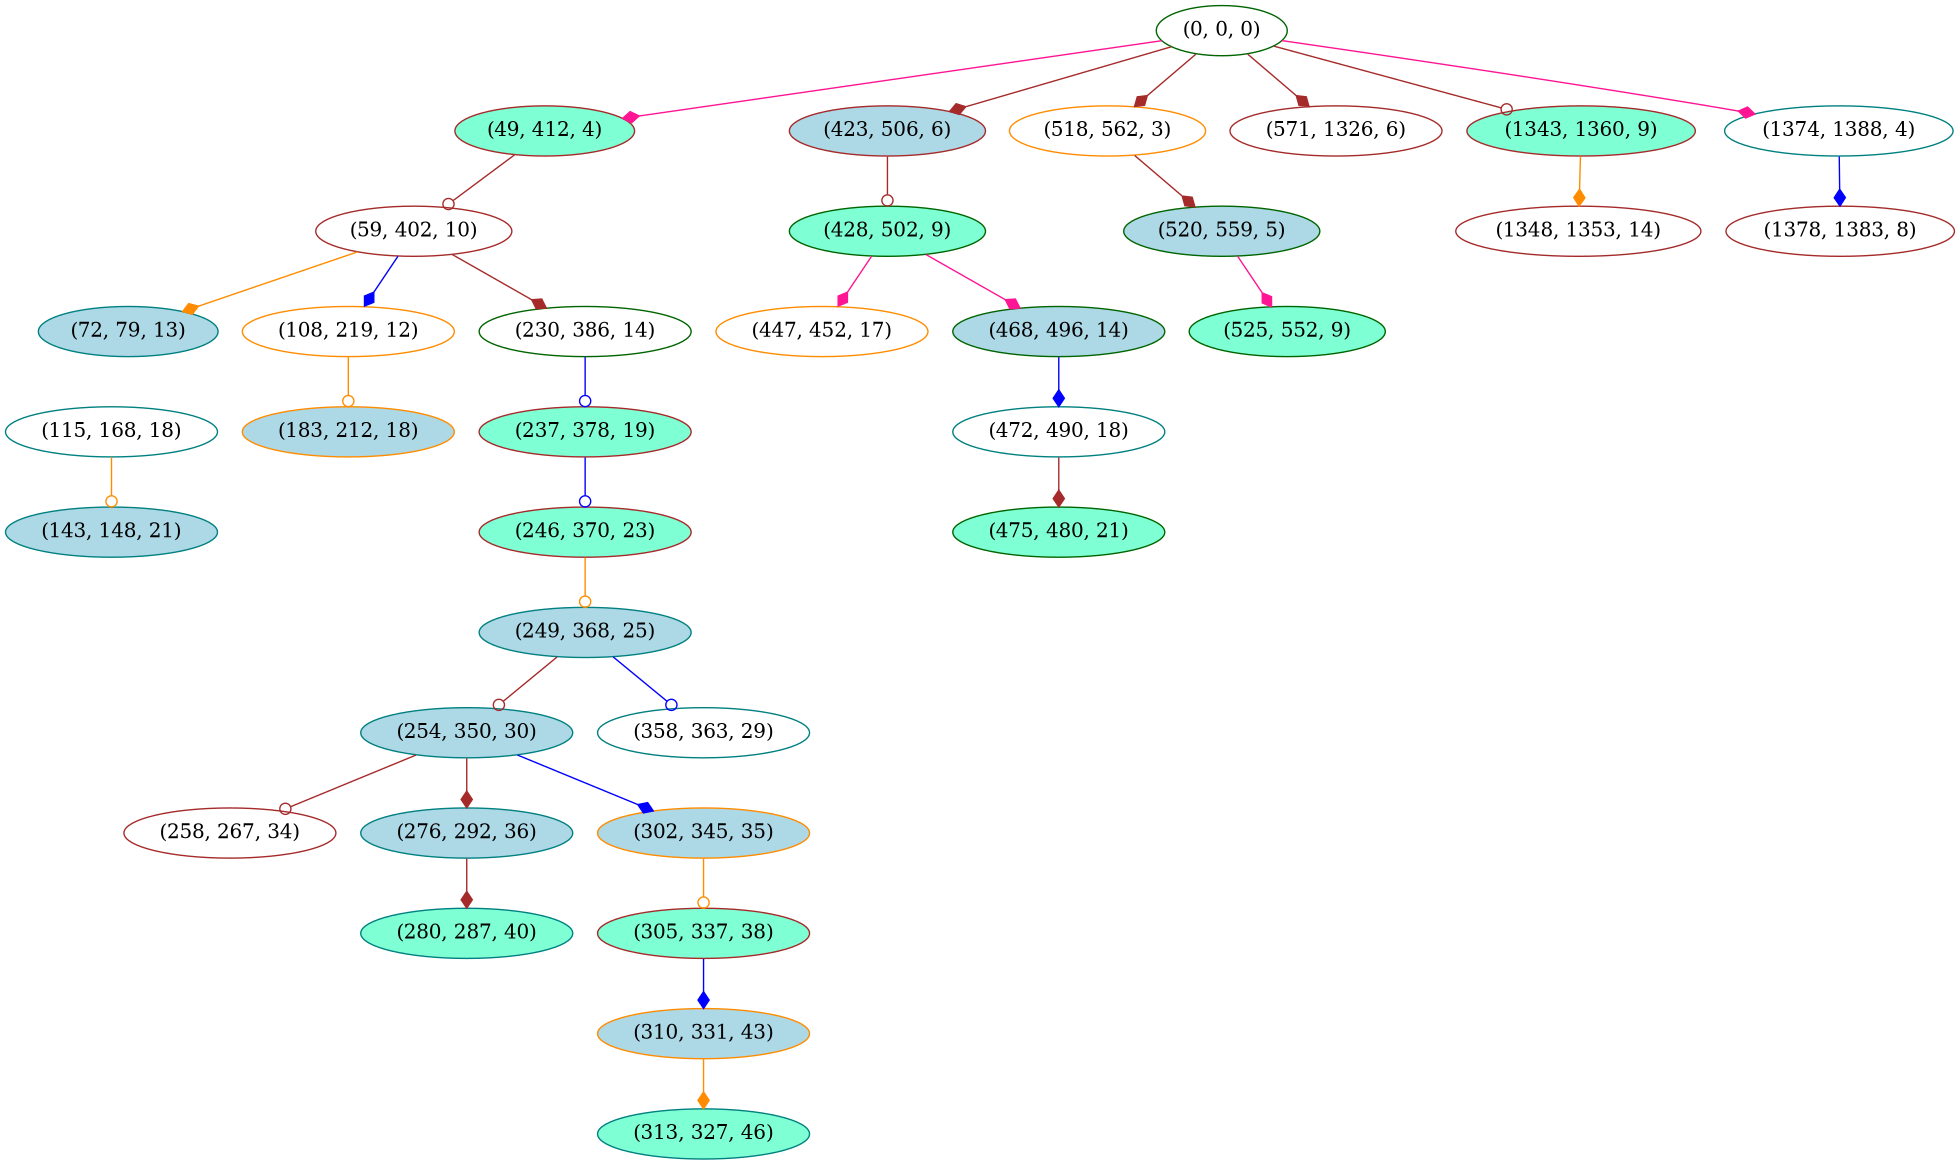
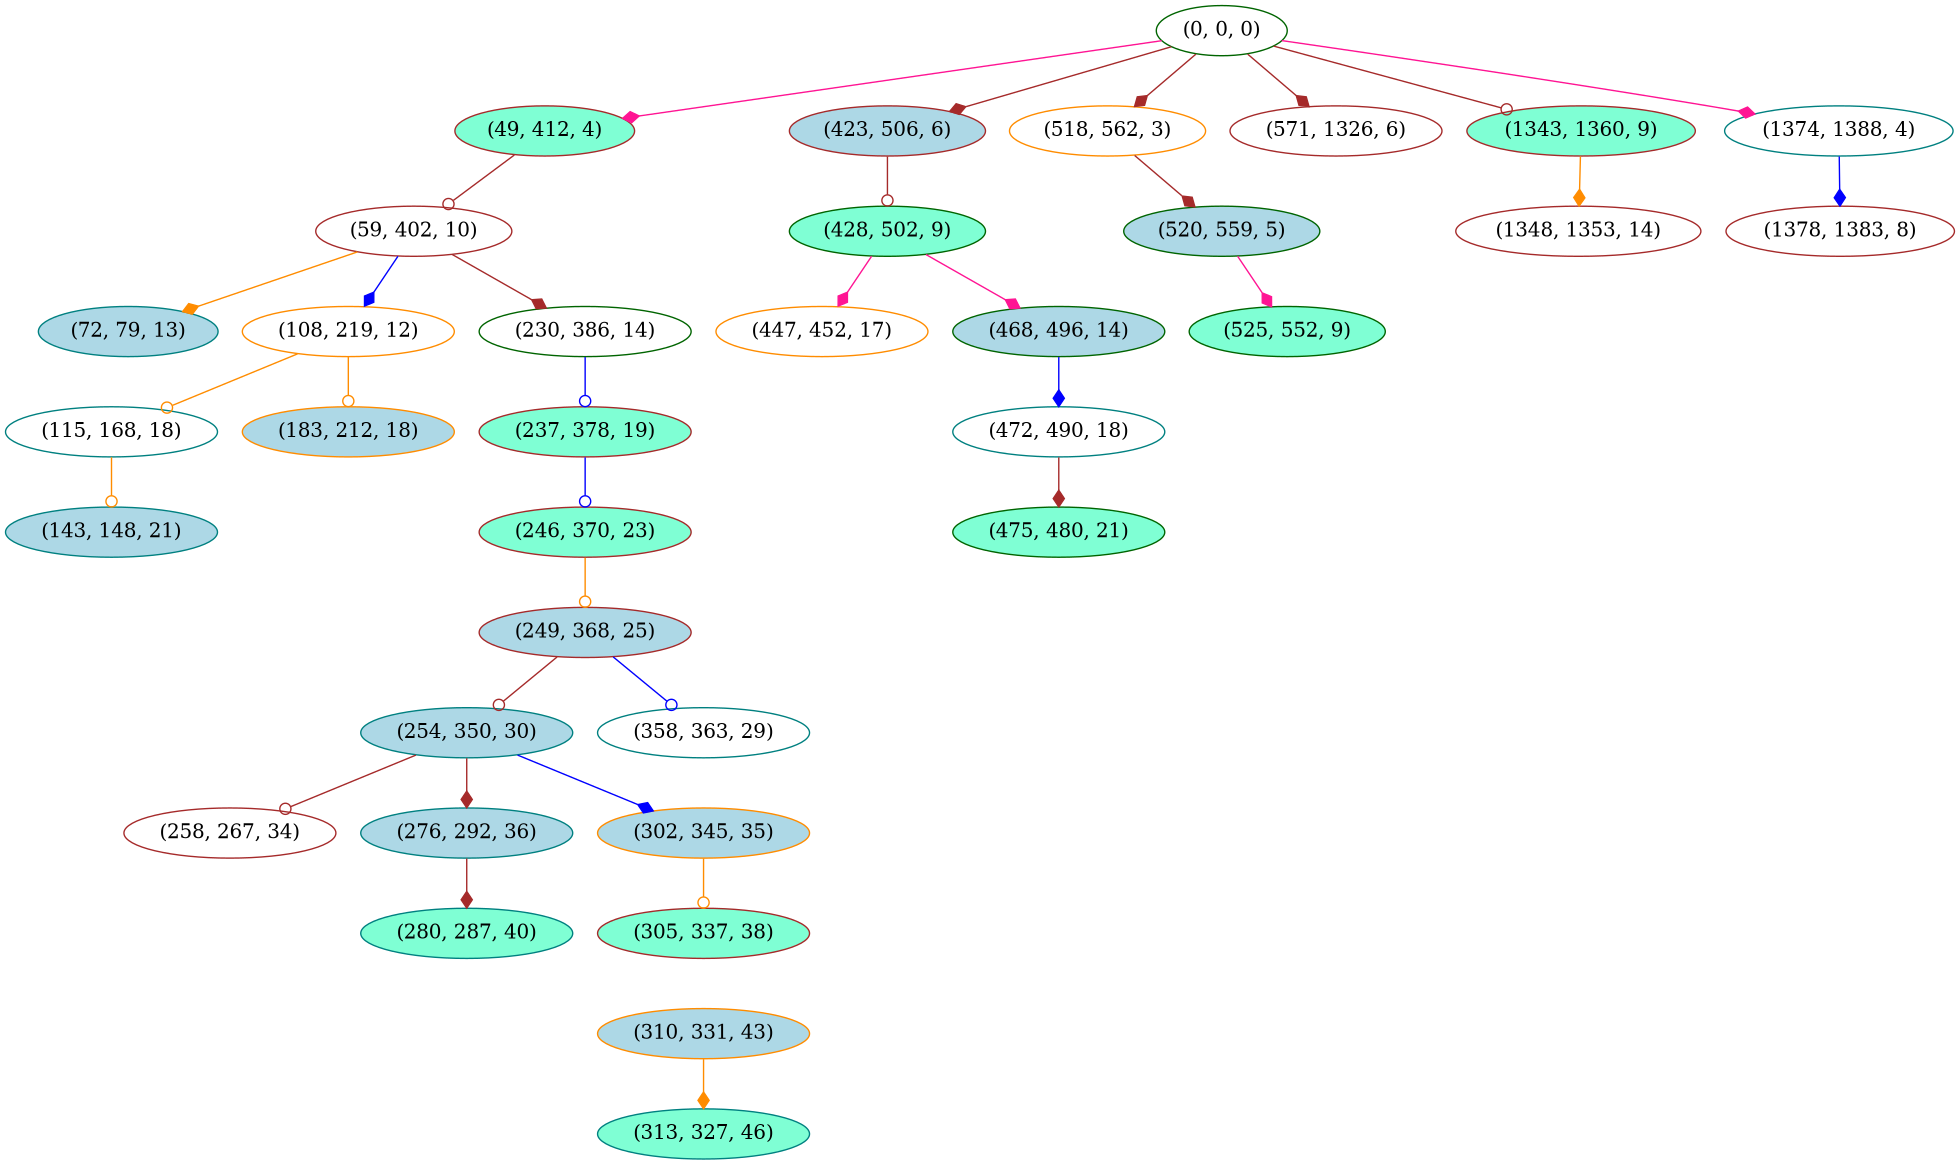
edge "(108, 219, 12)" -> "(115, 168, 18)": added
node "(249, 368, 25)": color teal -> brown
edge "(305, 337, 38)" -> "(310, 331, 43)": removed
